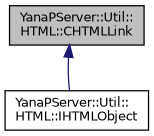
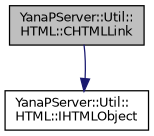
edge "YanaPServer::Util:: HTML::IHTMLObject" -> "YanaPServer::Util:: HTML::CHTMLLink": reversed
